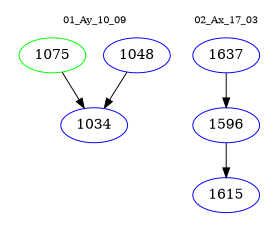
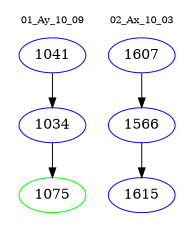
cluster "02_Ax_17_03": label "02_Ax_17_03" -> "02_Ax_10_03"
node "1048": label "1048" -> "1041"
node "1637": label "1637" -> "1607"
edge "1075" -> "1034": reversed
node "1596": label "1596" -> "1566"
